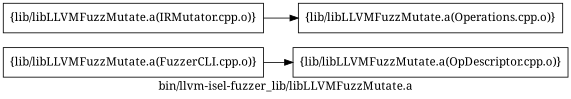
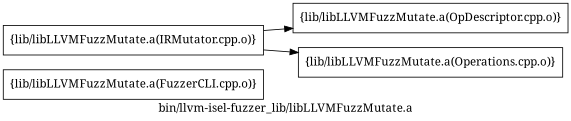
edge "{lib/libLLVMFuzzMutate.a(FuzzerCLI.cpp.o)}" -> "{lib/libLLVMFuzzMutate.a(OpDescriptor.cpp.o)}": now "{lib/libLLVMFuzzMutate.a(IRMutator.cpp.o)}" -> "{lib/libLLVMFuzzMutate.a(OpDescriptor.cpp.o)}"
